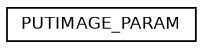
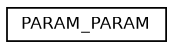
node "PUTIMAGE_PARAM": label "PUTIMAGE_PARAM" -> "PARAM_PARAM"
